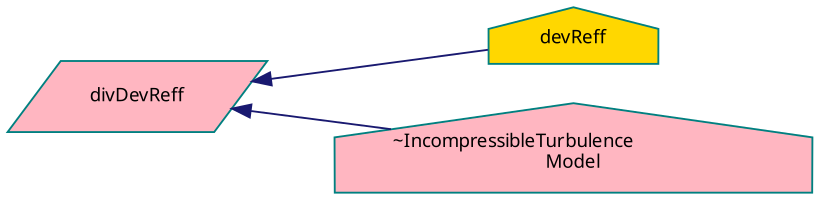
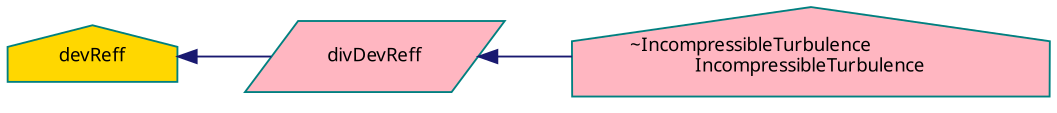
edge "devReff" -> "divDevReff": reversed
node "~IncompressibleTurbulence Model": label "~IncompressibleTurbulence Model" -> "~IncompressibleTurbulence IncompressibleTurbulence"
